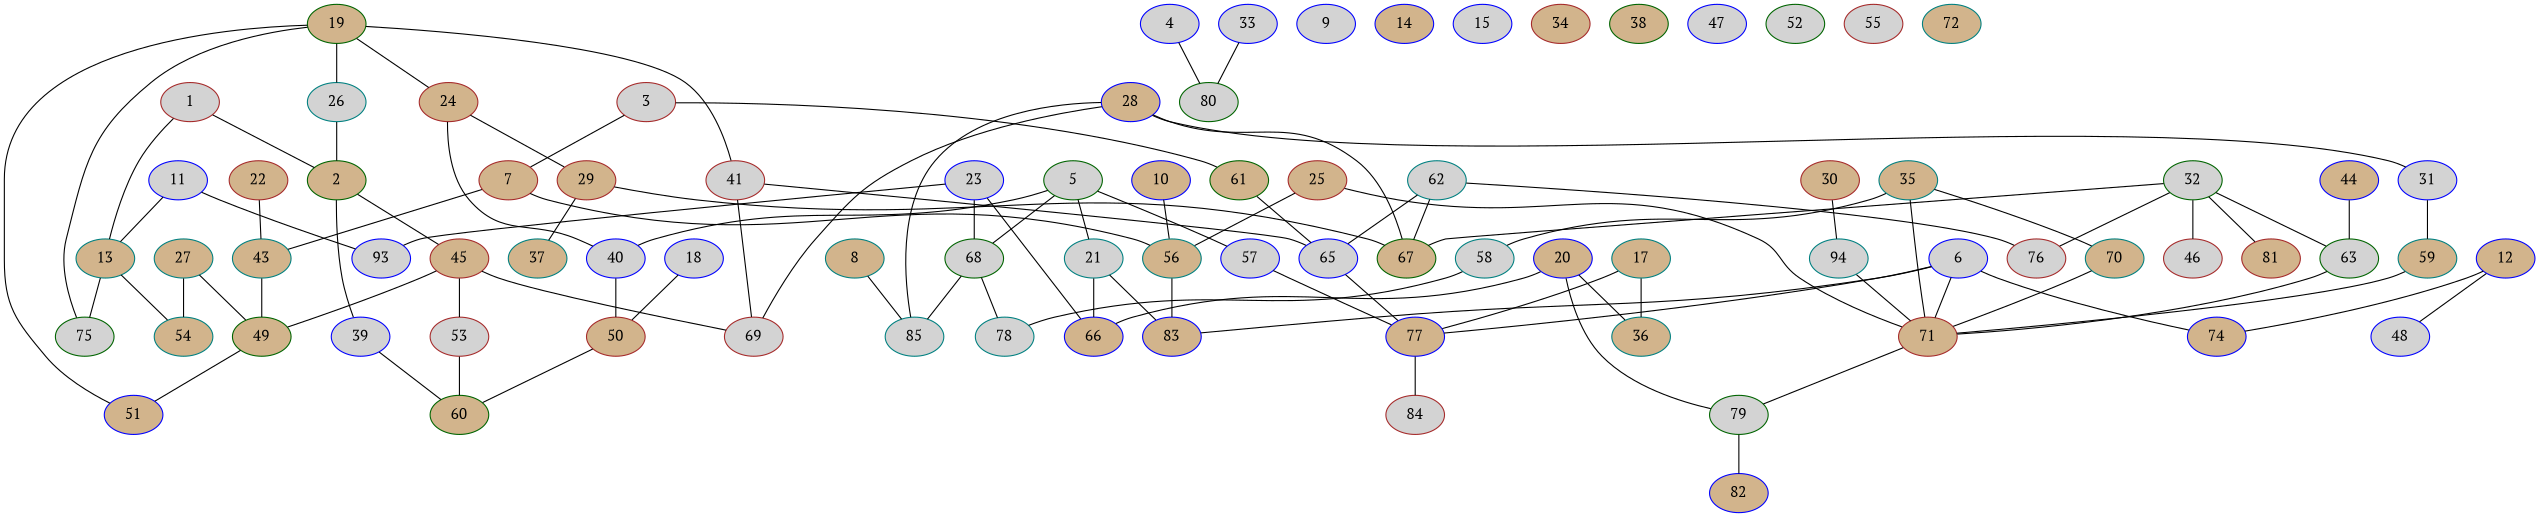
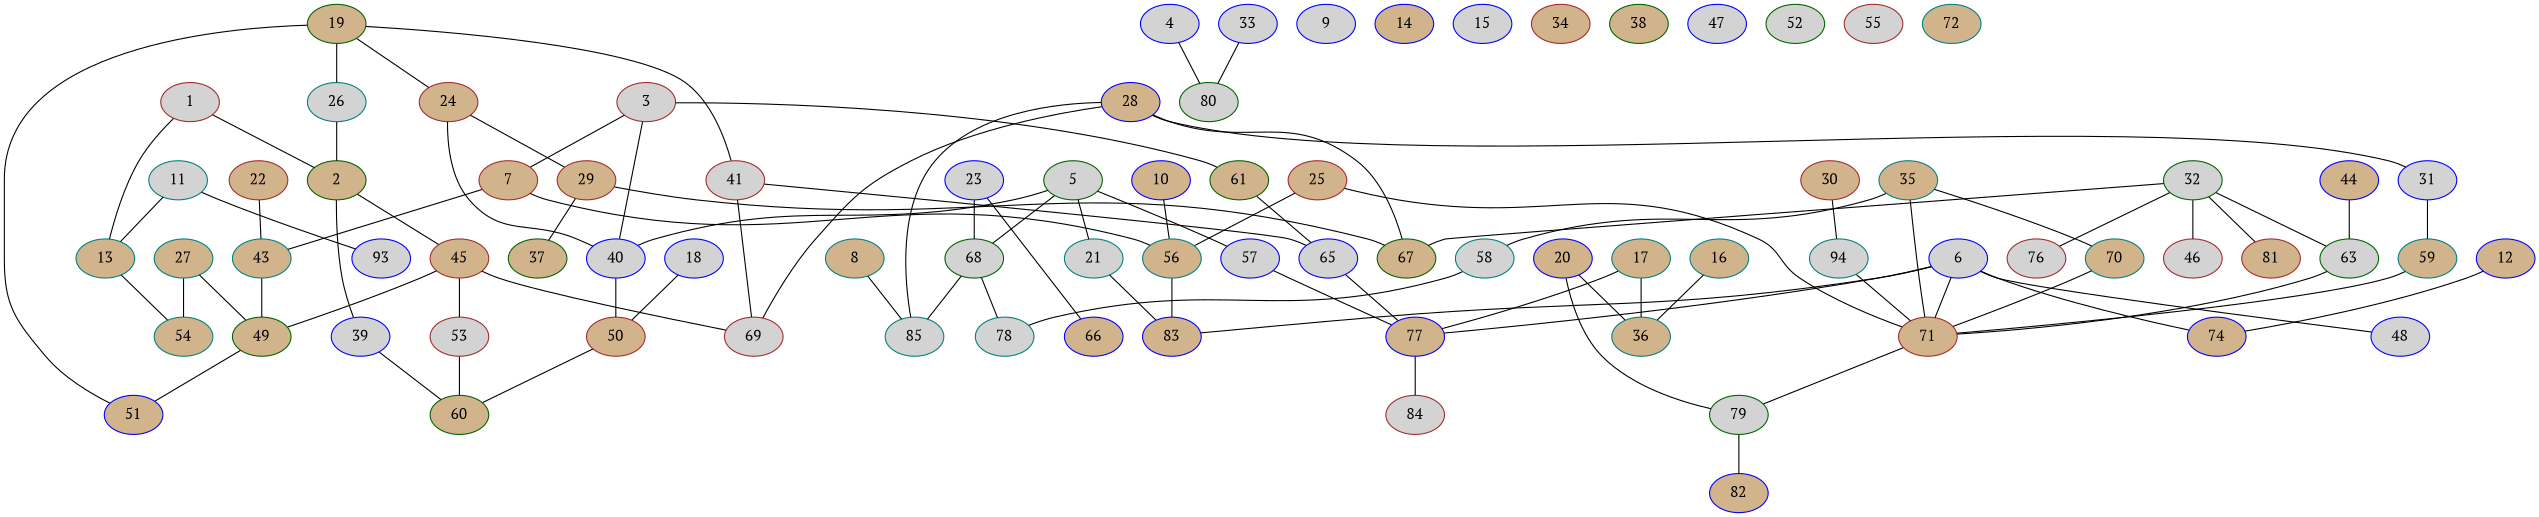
node "11": color blue -> teal
edge "3" -- "40": added
node "62": removed
edge "23" -- "93": removed
node "37": color teal -> darkgreen
node "16": added
edge "21" -- "66": removed
edge "20" -- "66": removed
edge "12" -- "48": now "6" -- "48"
node "75": removed
